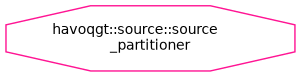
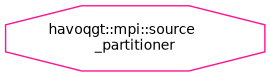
node "havoqgt::source::source _partitioner": label "havoqgt::source::source _partitioner" -> "havoqgt::mpi::source _partitioner"
